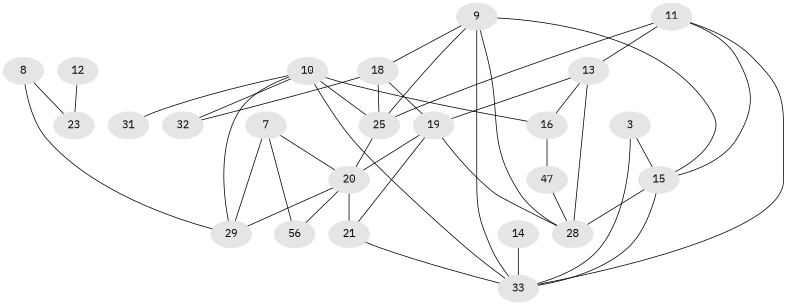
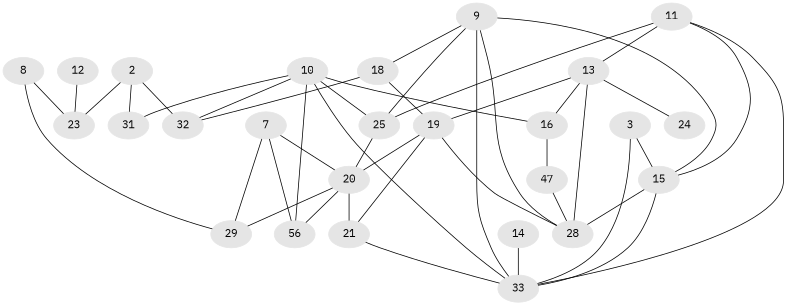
node "2": added
edge "18" -- "25": removed
node "24": added
edge "10" -- "29": now "10" -- "56"
